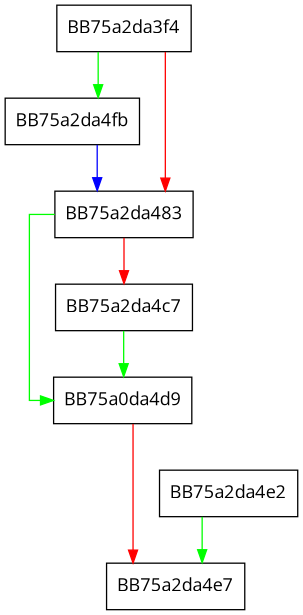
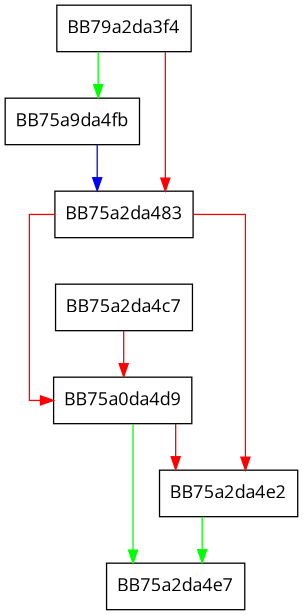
node "BB75a2da3f4": label "BB75a2da3f4" -> "BB79a2da3f4"
node "BB75a2da4fb": label "BB75a2da4fb" -> "BB75a9da4fb"
edge "BB75a2da483" -> "BB75a2da4c7": now "BB75a2da483" -> "BB75a2da4e2"
edge "BB75a2da483" -> "BB75a0da4d9": color green -> red
edge "BB75a2da4c7" -> "BB75a0da4d9": color green -> red
edge "BB75a0da4d9" -> "BB75a2da4e2": added
edge "BB75a0da4d9" -> "BB75a2da4e7": color red -> green
